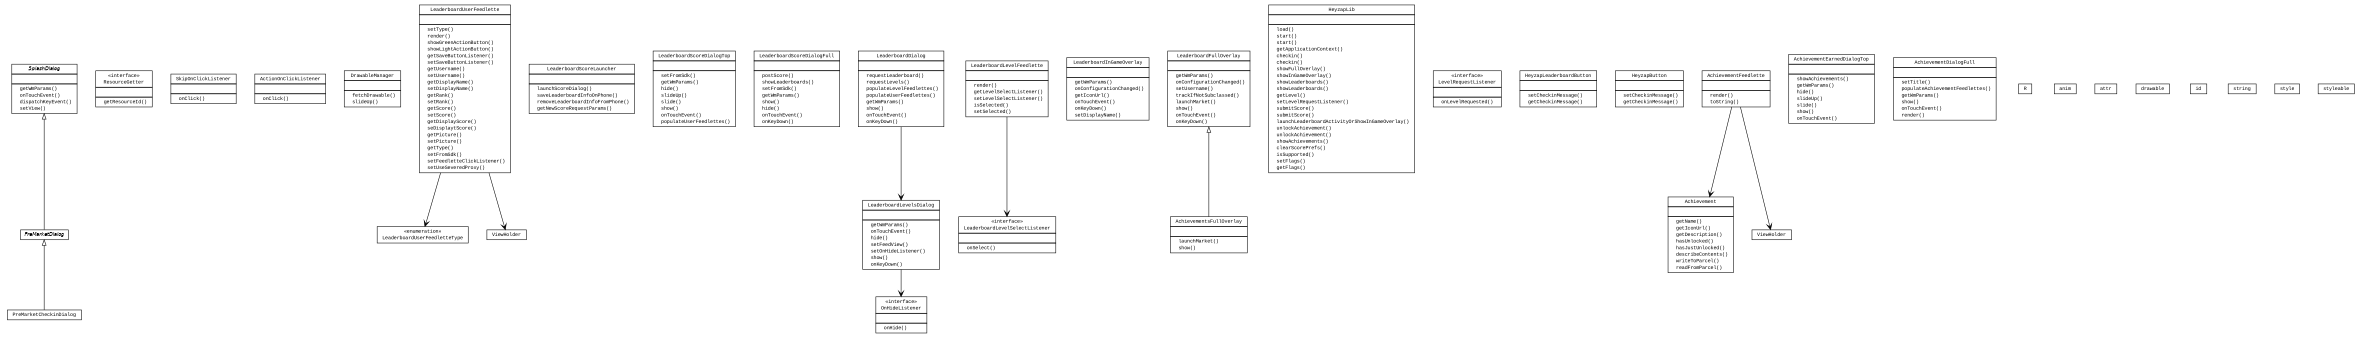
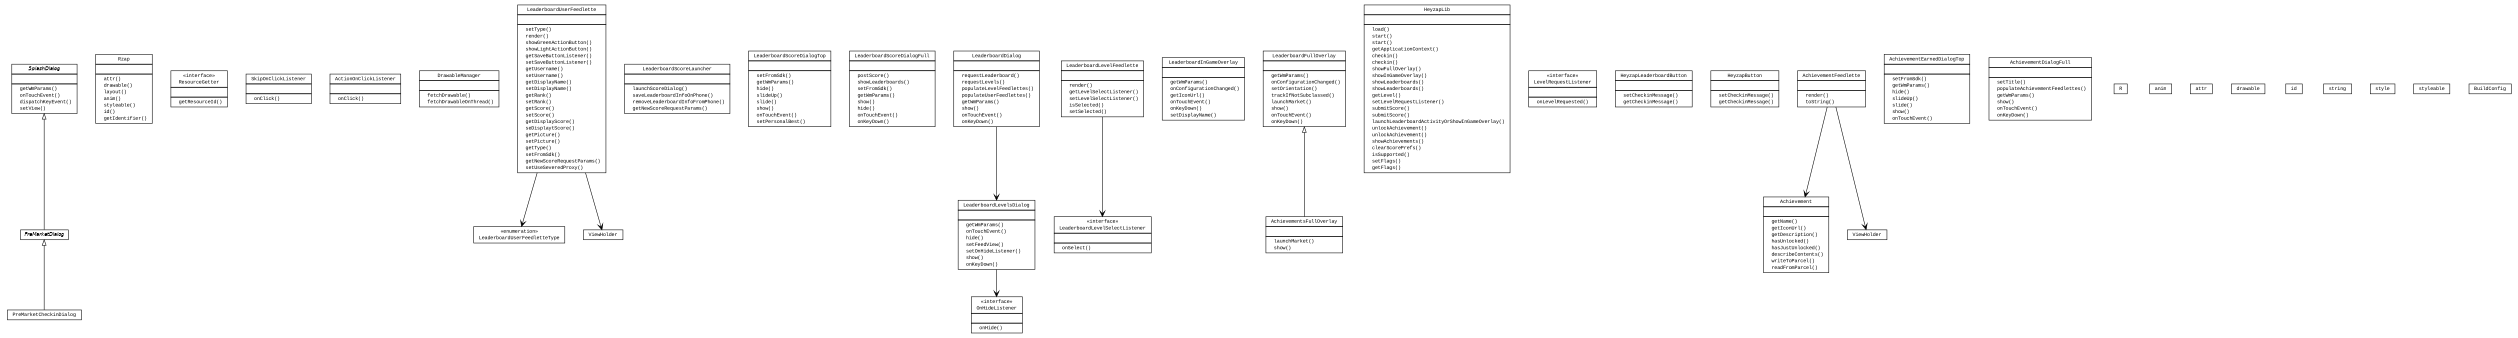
node "AchievementEarnedDialogTop": text "showAchievements()" -> "setFromSdk()"
node "Rzap": added
node "LeaderboardFullOverlay": text "setUsername()" -> "setOrientation()"
node "BuildConfig": added
node "DrawableManager": text "slideUp()" -> "fetchDrawableOnThread()"
node "AchievementDialogFull": text "render()" -> "onKeyDown()"
node "LeaderboardScoreDialogTop": text "populateUserFeedlettes()" -> "setPersonalBest()"
node "LeaderboardUserFeedlette": text "setFeedletteClickListener()" -> "getNewScoreRequestParams()"
